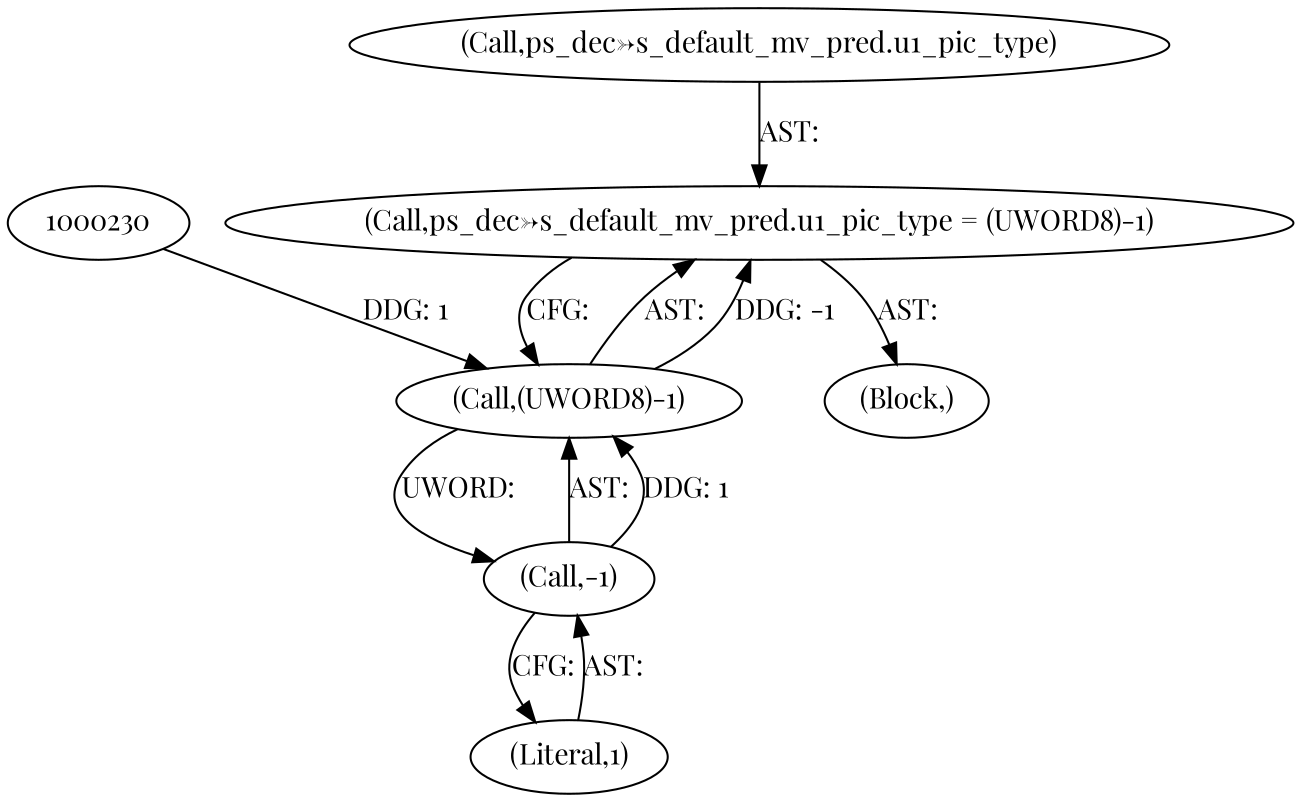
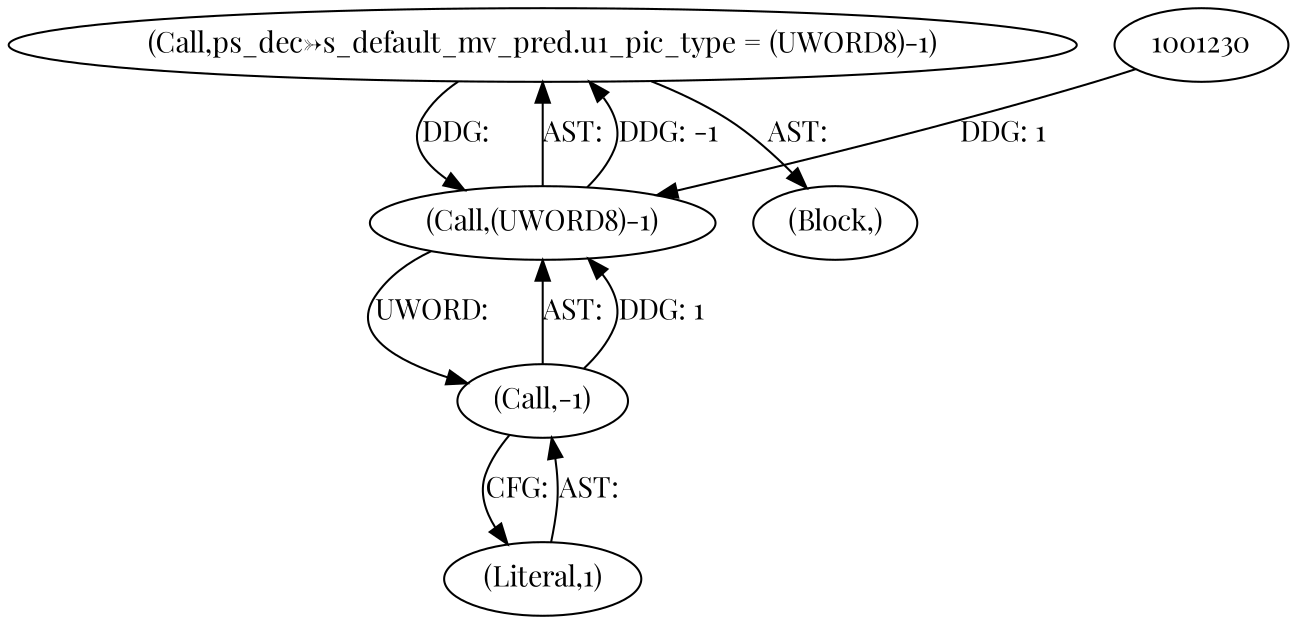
node "(Call,ps_dec->s_default_mv_pred.u1_pic_type)": removed
node "1000230": label "1000230" -> "1001230"
edge "(Call,ps_dec->s_default_mv_pred.u1_pic_type = (UWORD8)-1)" -> "(Call,(UWORD8)-1)": label "CFG: " -> "DDG: "
